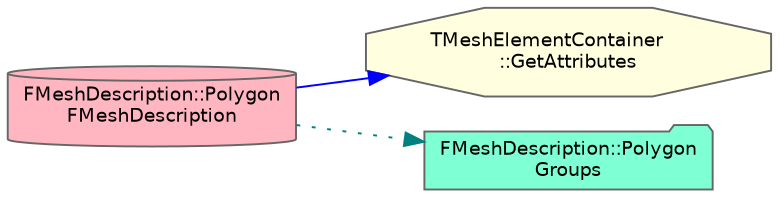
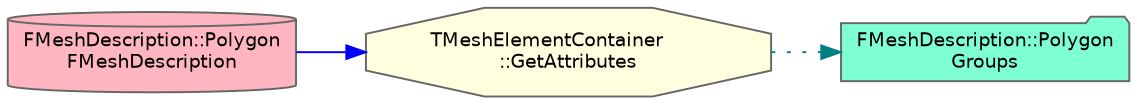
edge "FMeshDescription::Polygon FMeshDescription" -> "FMeshDescription::Polygon Groups": now "TMeshElementContainer ::GetAttributes" -> "FMeshDescription::Polygon Groups"
